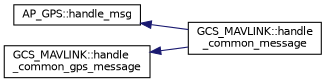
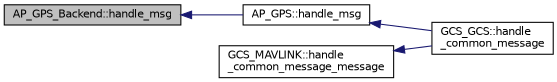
node "AP_GPS_Backend::handle_msg": added
node "GCS_MAVLINK::handle _common_message": label "GCS_MAVLINK::handle _common_message" -> "GCS_GCS::handle _common_message"
node "GCS_MAVLINK::handle _common_gps_message": label "GCS_MAVLINK::handle _common_gps_message" -> "GCS_MAVLINK::handle _common_message_message"
